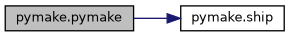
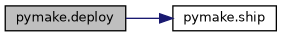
node "pymake.pymake": label "pymake.pymake" -> "pymake.deploy"
